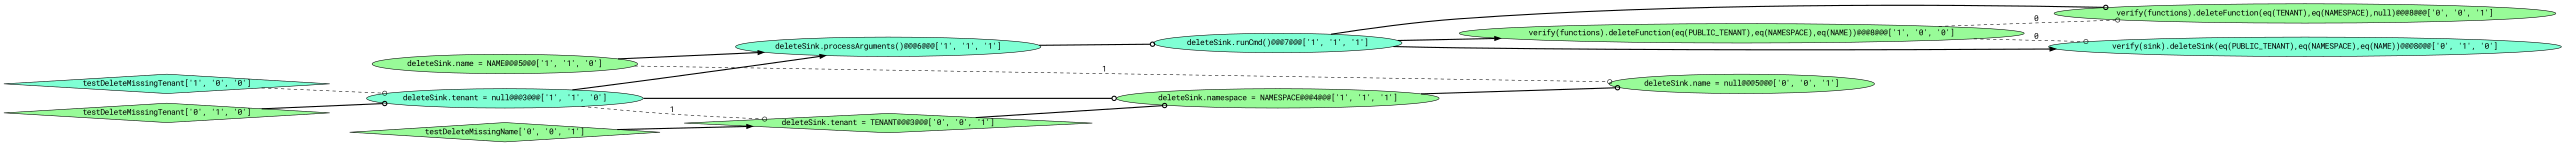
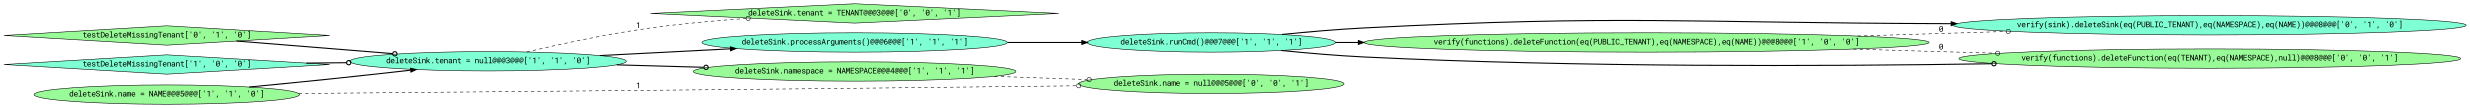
edge "deleteSink.processArguments()@@@6@@@['1', '1', '1']" -> "deleteSink.runCmd()@@@7@@@['1', '1', '1']": arrowhead odot -> normal
edge "deleteSink.name = NAME@@@5@@@['1', '1', '0']" -> "deleteSink.processArguments()@@@6@@@['1', '1', '1']": now "deleteSink.name = NAME@@@5@@@['1', '1', '0']" -> "deleteSink.tenant = null@@@3@@@['1', '1', '0']"
edge "testDeleteMissingTenant['1', '0', '0']" -> "deleteSink.tenant = null@@@3@@@['1', '1', '0']": style dashed -> bold
edge "deleteSink.namespace = NAMESPACE@@@4@@@['1', '1', '1']" -> "deleteSink.name = null@@@5@@@['0', '0', '1']": style bold -> dashed
edge "deleteSink.tenant = TENANT@@@3@@@['0', '0', '1']" -> "deleteSink.namespace = NAMESPACE@@@4@@@['1', '1', '1']": removed
node "testDeleteMissingName['0', '0', '1']": removed
